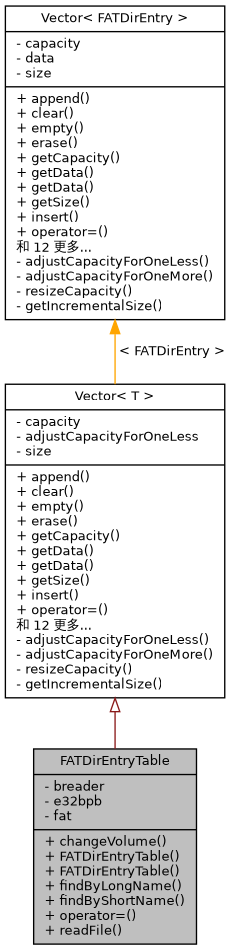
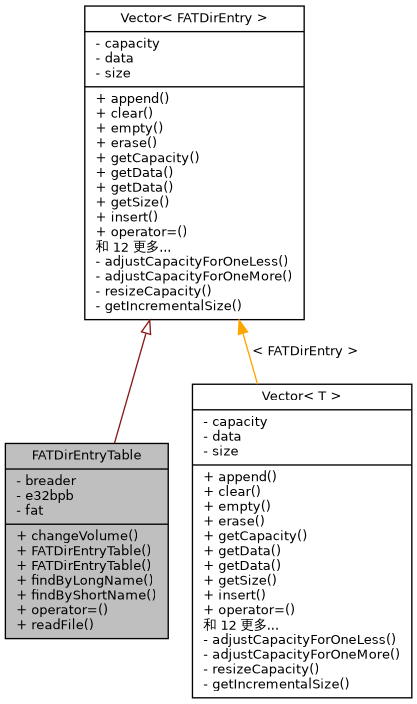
node "Vector< T >": text "- adjustCapacityForOneLess" -> "- data"
edge "FATDirEntryTable" -> "Vector< T >": now "FATDirEntryTable" -> "Vector< FATDirEntry >"
